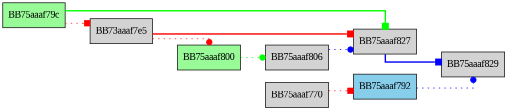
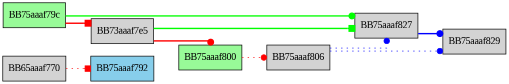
edge "BB75aaaf79c" -> "BB75aaaf827": arrowhead box -> dot
edge "BB75aaaf79c" -> "BB73aaaf7e5": style dotted -> bold
edge "BB73aaaf7e5" -> "BB75aaaf827": color red -> green
edge "BB73aaaf7e5" -> "BB75aaaf800": style dotted -> bold
edge "BB75aaaf800" -> "BB75aaaf806": color green -> red
edge "BB75aaaf827" -> "BB75aaaf829": arrowhead box -> dot
edge "BB75aaaf792" -> "BB75aaaf829": now "BB75aaaf806" -> "BB75aaaf829"
node "BB75aaaf770": label "BB75aaaf770" -> "BB65aaaf770"
